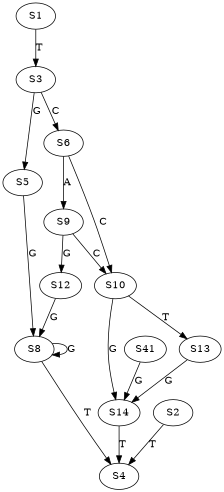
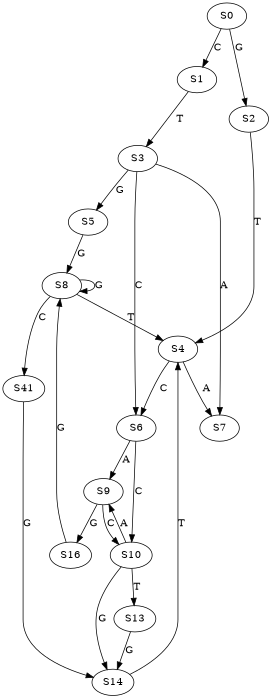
node "S0": added
node "S12": label "S12" -> "S16"
edge "S8" -> "S41": added, label "C"
edge "S4" -> "S6": added, label "C"
node "S7": added
edge "S10" -> "S9": added, label "A"
